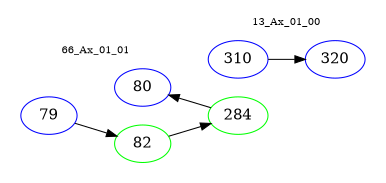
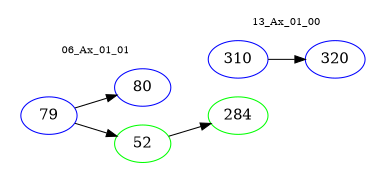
cluster "66_Ax_01_01": label "66_Ax_01_01" -> "06_Ax_01_01"
edge "284" -> "80": now "79" -> "80"
node "82": label "82" -> "52"
